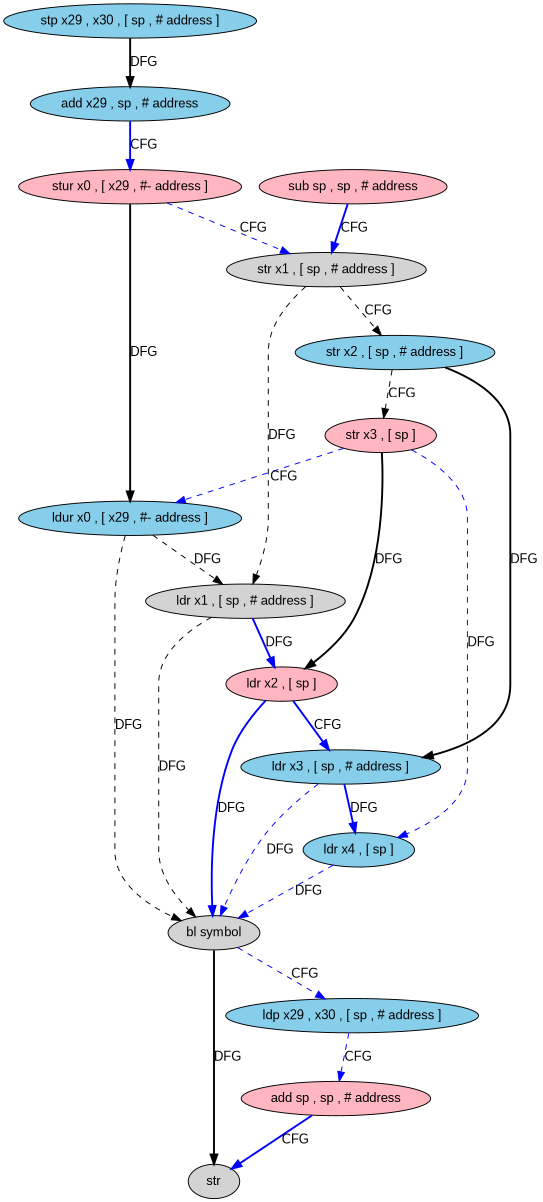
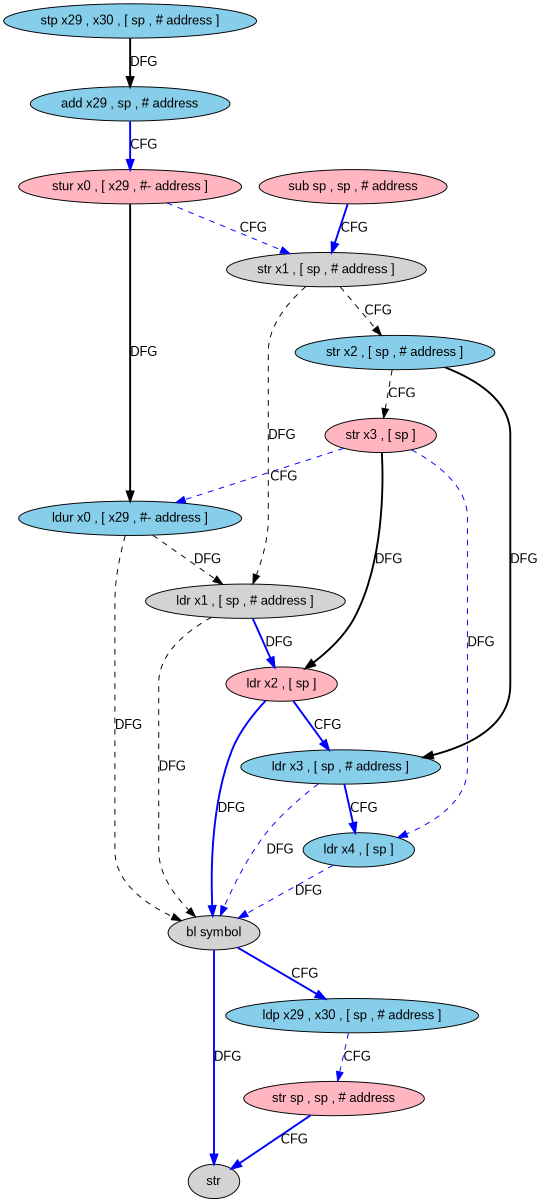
edge "ldr x3 , [ sp , # address ]" -> "ldr x4 , [ sp ]": label "DFG" -> "CFG"
edge "bl symbol" -> "ldp x29 , x30 , [ sp , # address ]": style dashed -> bold
edge "bl symbol" -> "str": color black -> blue
node "add sp , sp , # address": label "add sp , sp , # address" -> "str sp , sp , # address"
